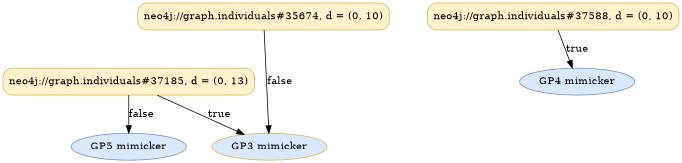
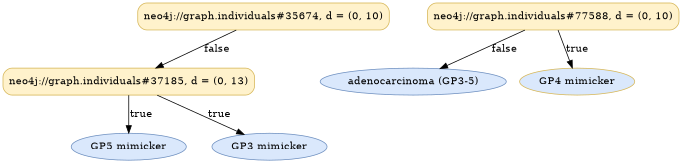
node "neo4j://graph.individuals#37588, d = (0, 10)": label "neo4j://graph.individuals#37588, d = (0, 10)" -> "neo4j://graph.individuals#77588, d = (0, 10)"
edge "neo4j://graph.individuals#35674, d = (0, 10)" -> "GP3 mimicker": now "neo4j://graph.individuals#35674, d = (0, 10)" -> "neo4j://graph.individuals#37185, d = (0, 13)"
node "adenocarcinoma (GP3-5)": added
node "GP4 mimicker": color #6c8ebf -> #d6b656
edge "neo4j://graph.individuals#37185, d = (0, 13)" -> "GP5 mimicker": label "false" -> "true"
node "GP3 mimicker": color #d6b656 -> #6c8ebf
